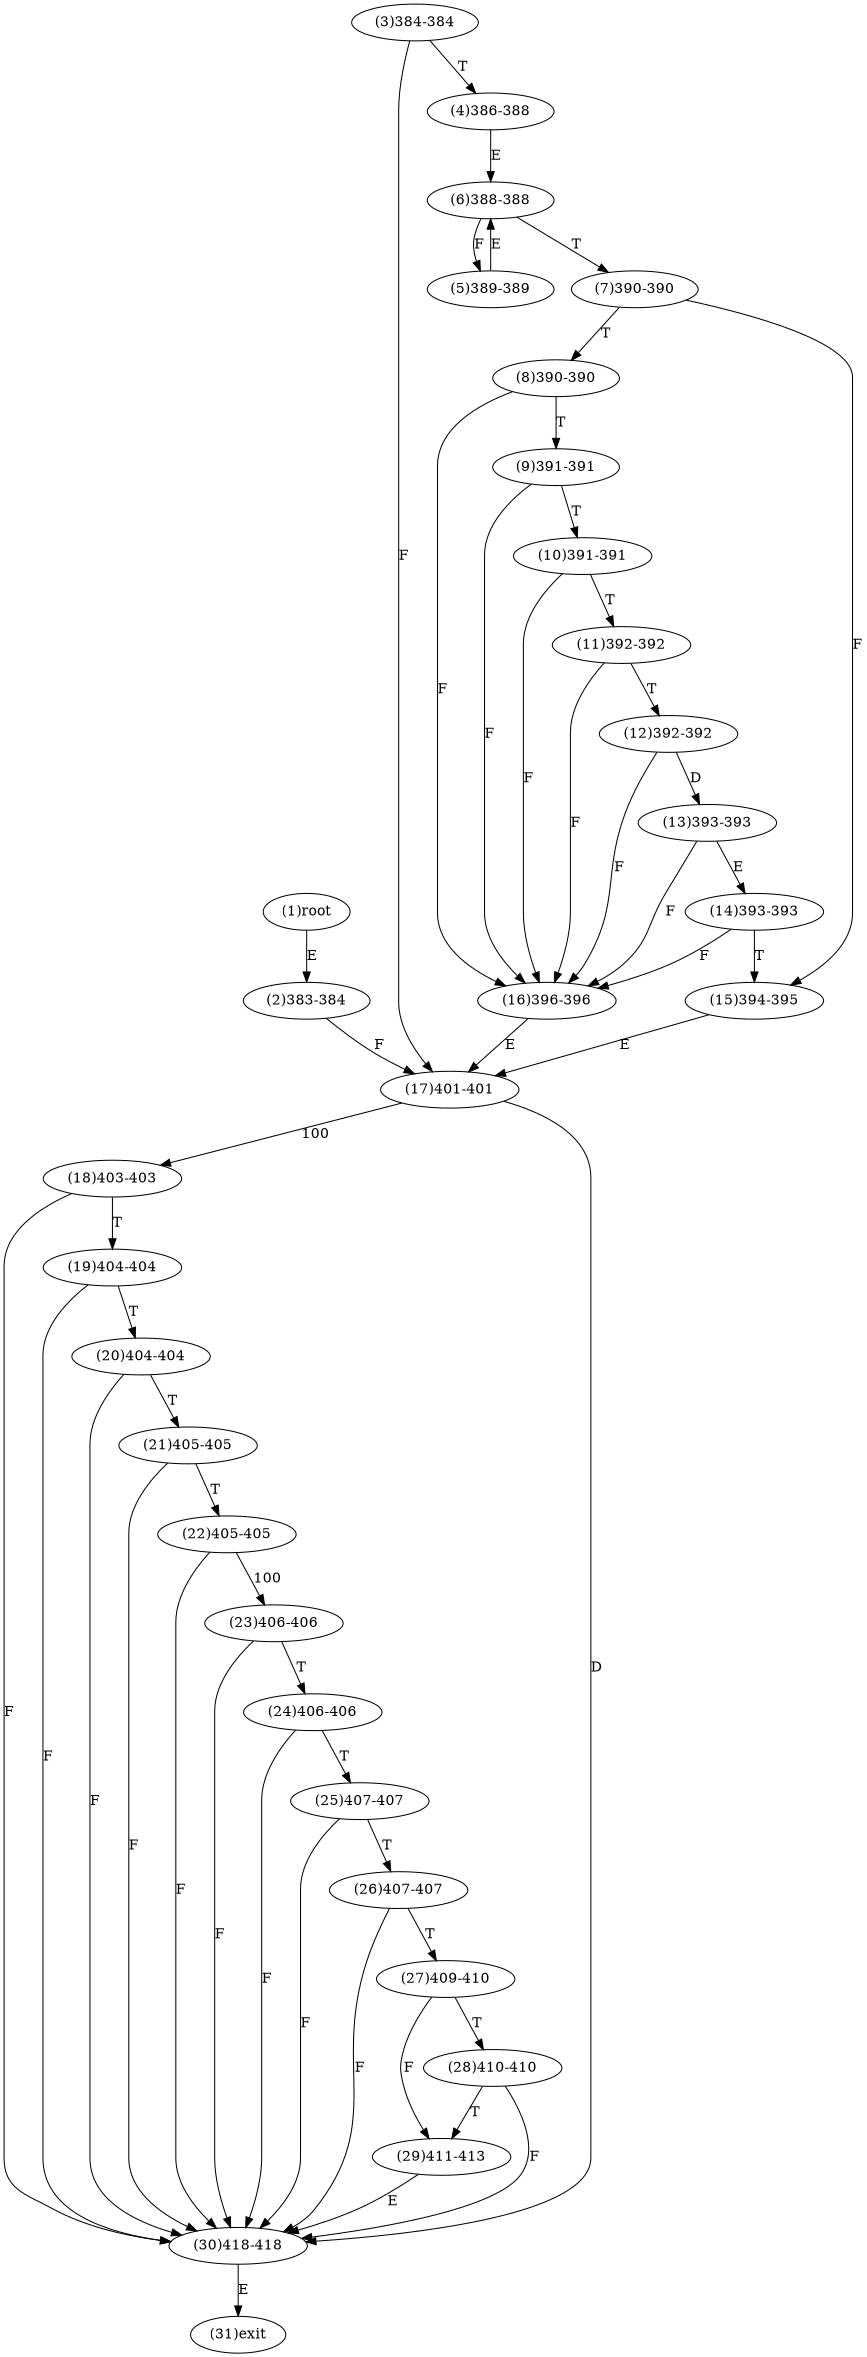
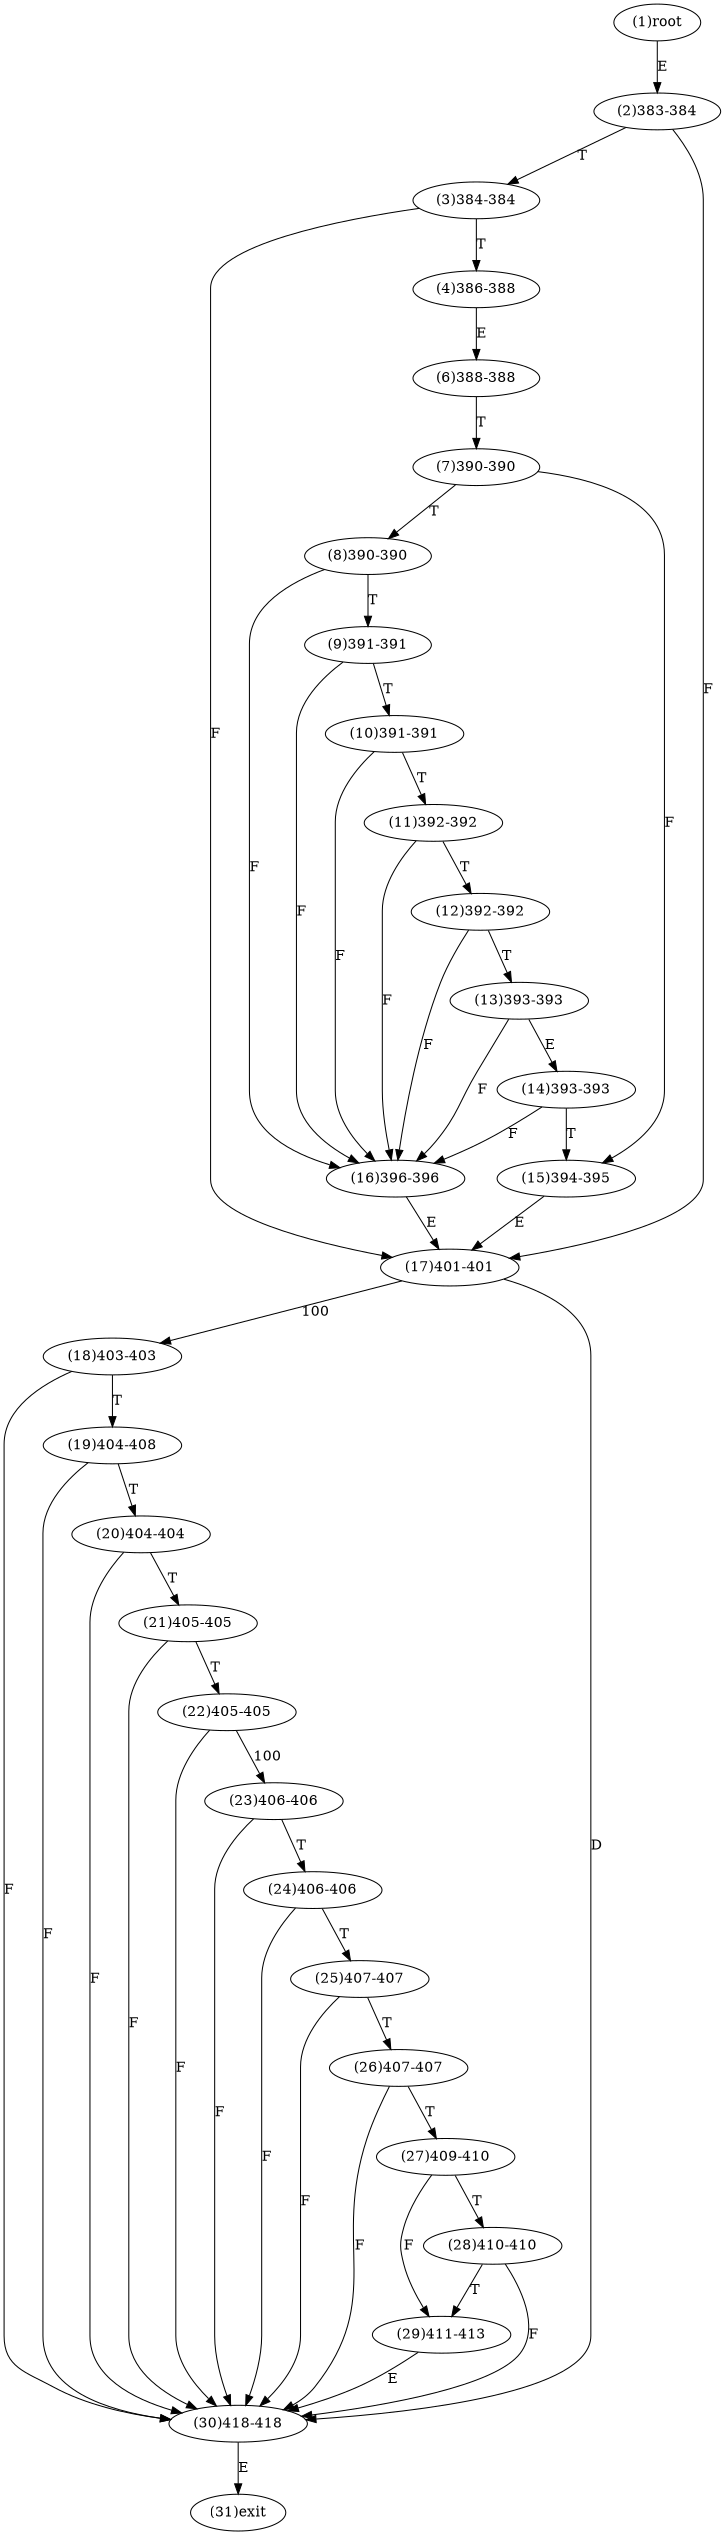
edge "(2)383-384" -> "(3)384-384": added, label "T"
node "(5)389-389": removed
edge "(12)392-392" -> "(13)393-393": label "D" -> "T"
node "(19)404-404": label "(19)404-404" -> "(19)404-408"
